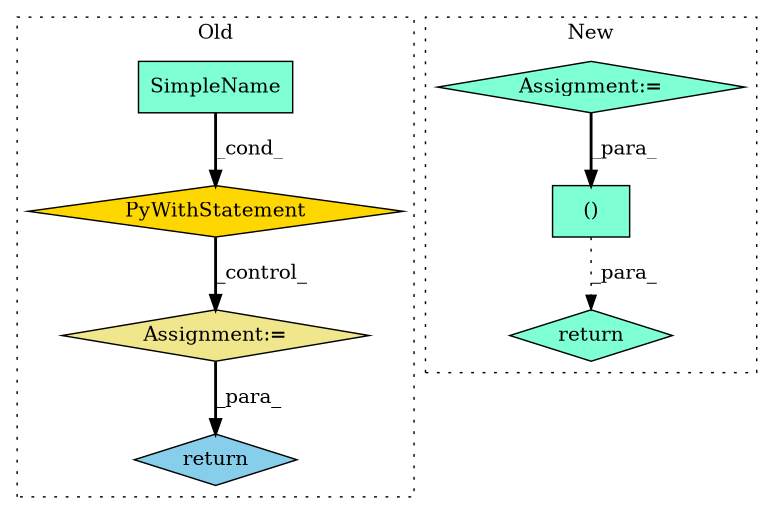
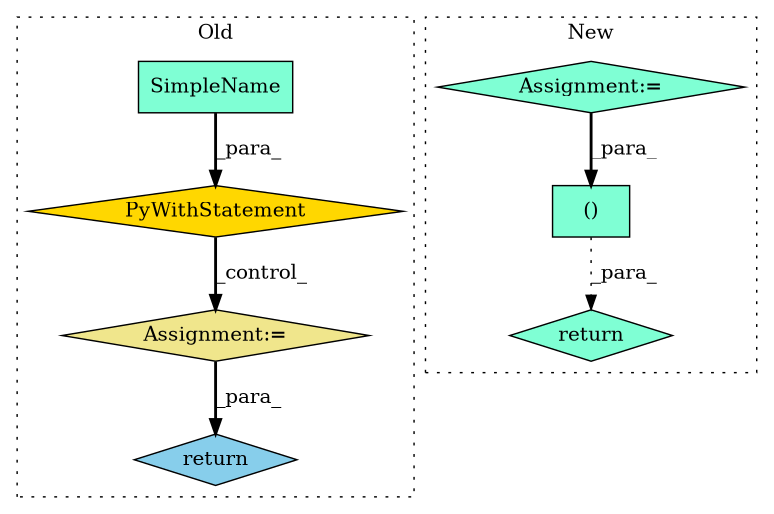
edge "SimpleName" -> "PyWithStatement": label "_cond_" -> "_para_"
